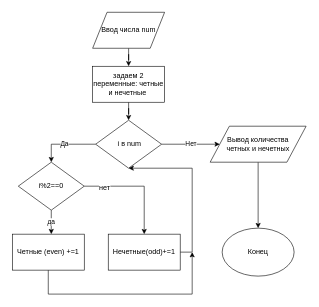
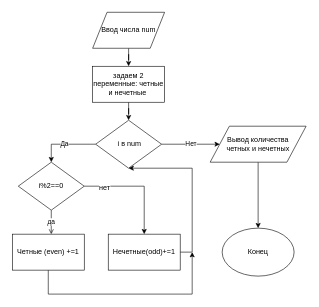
edge "i%2==0" -> "Четные (even) +=1": arrowhead classic -> open
